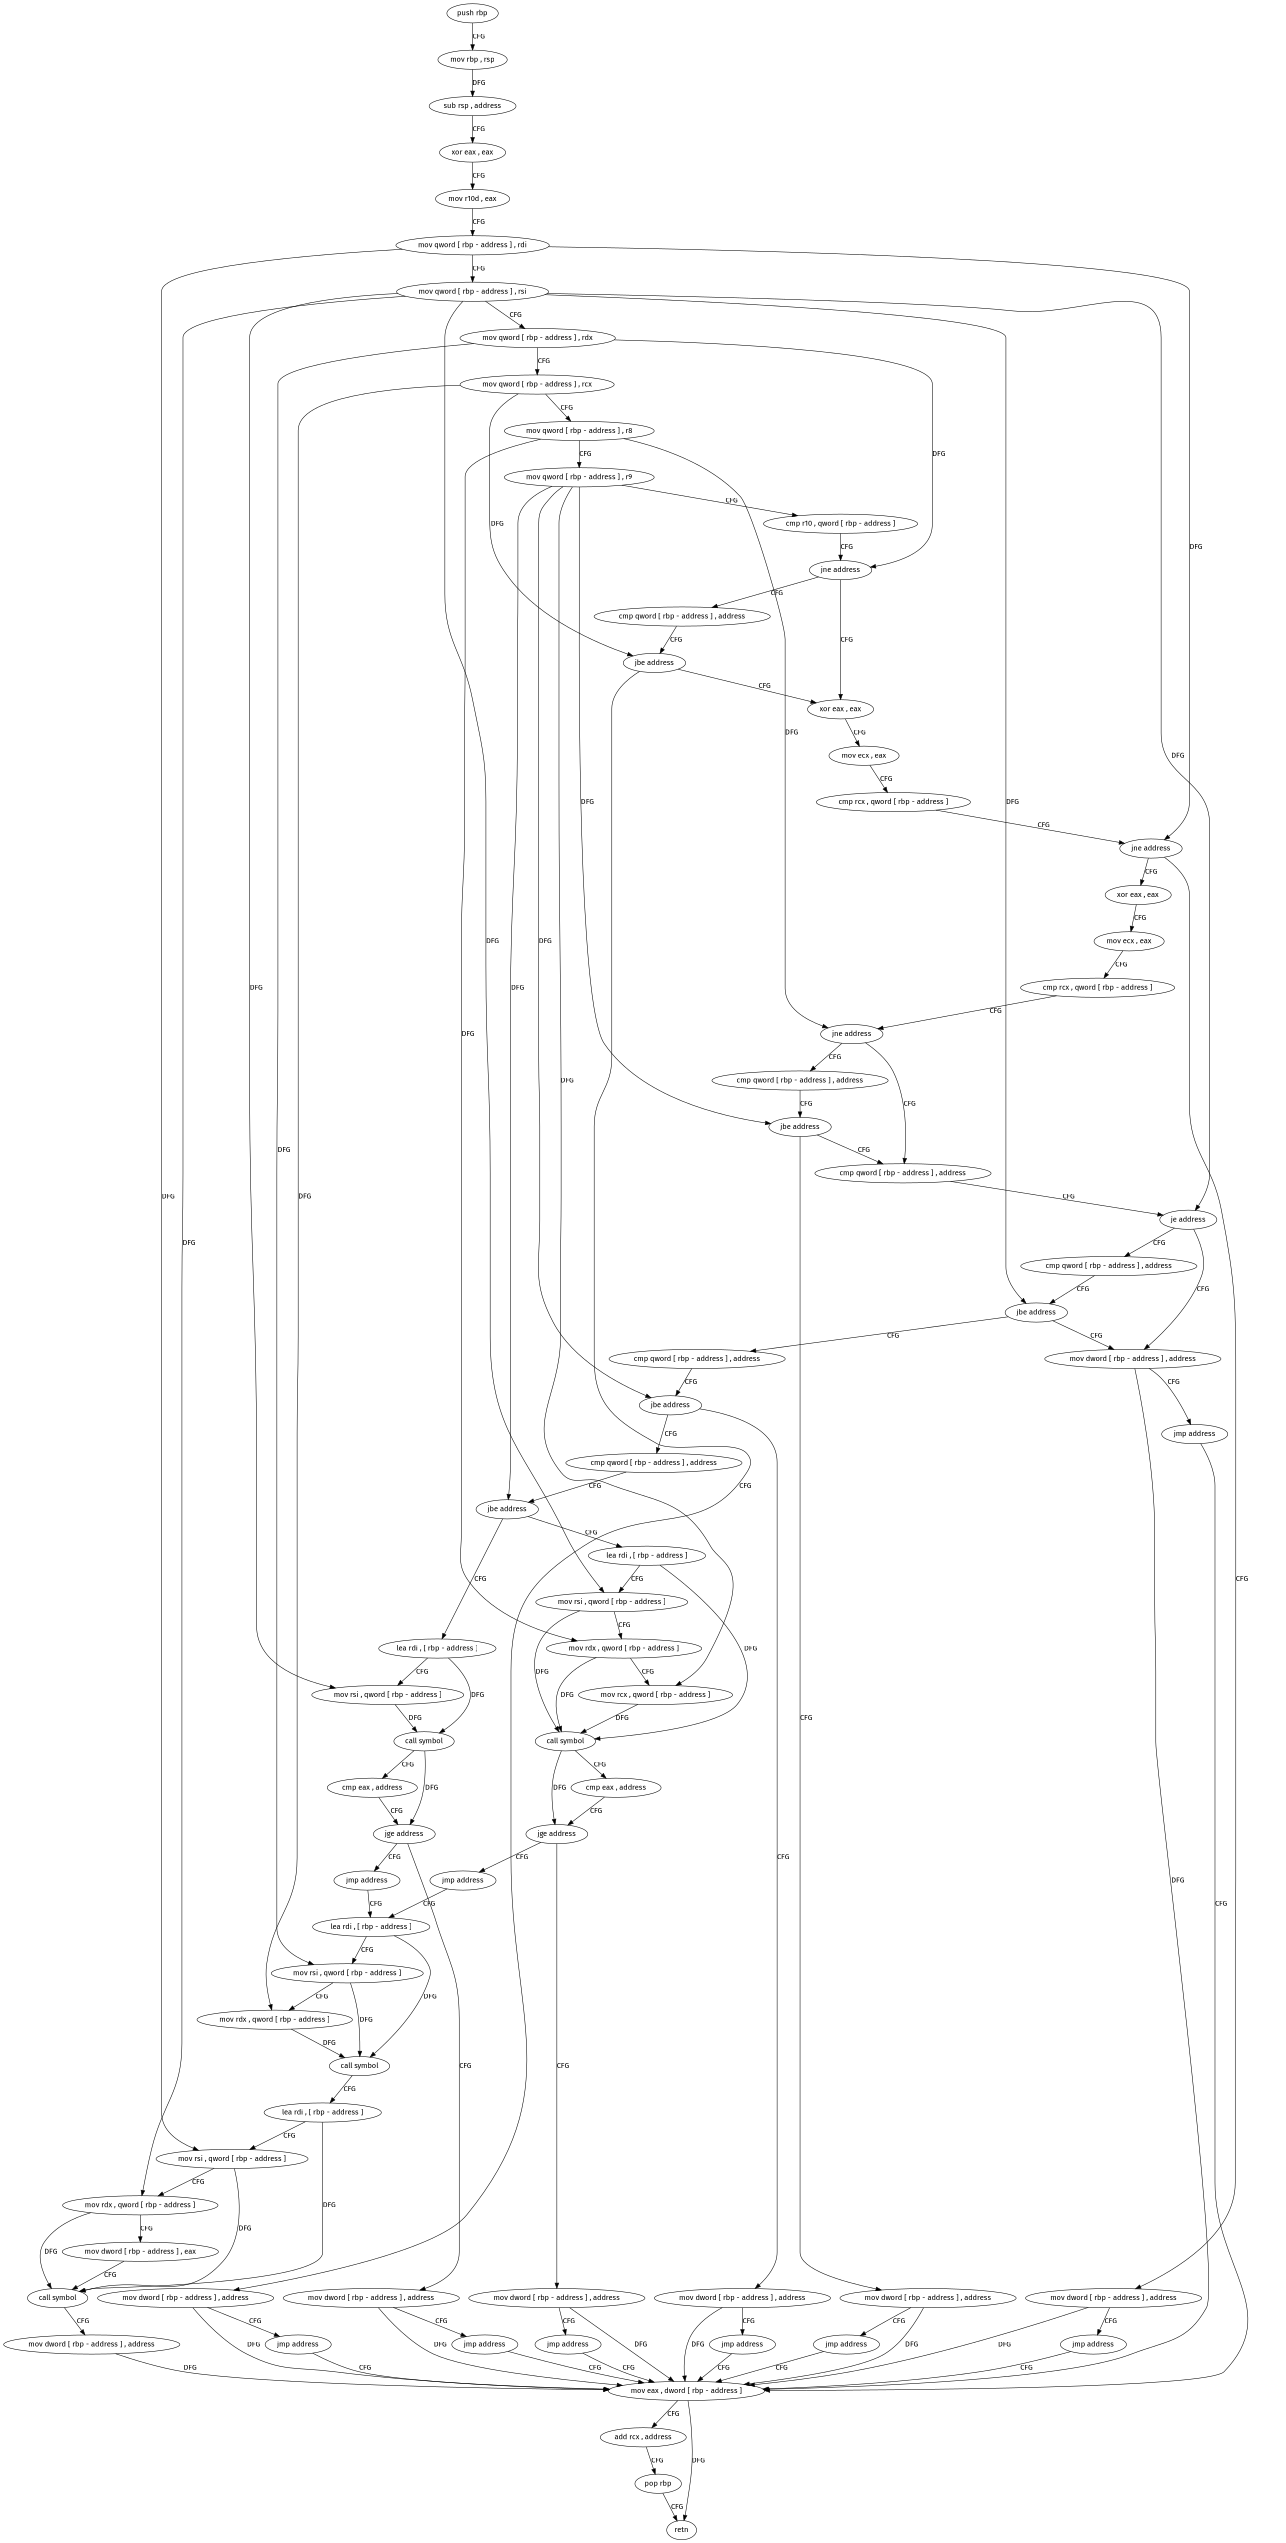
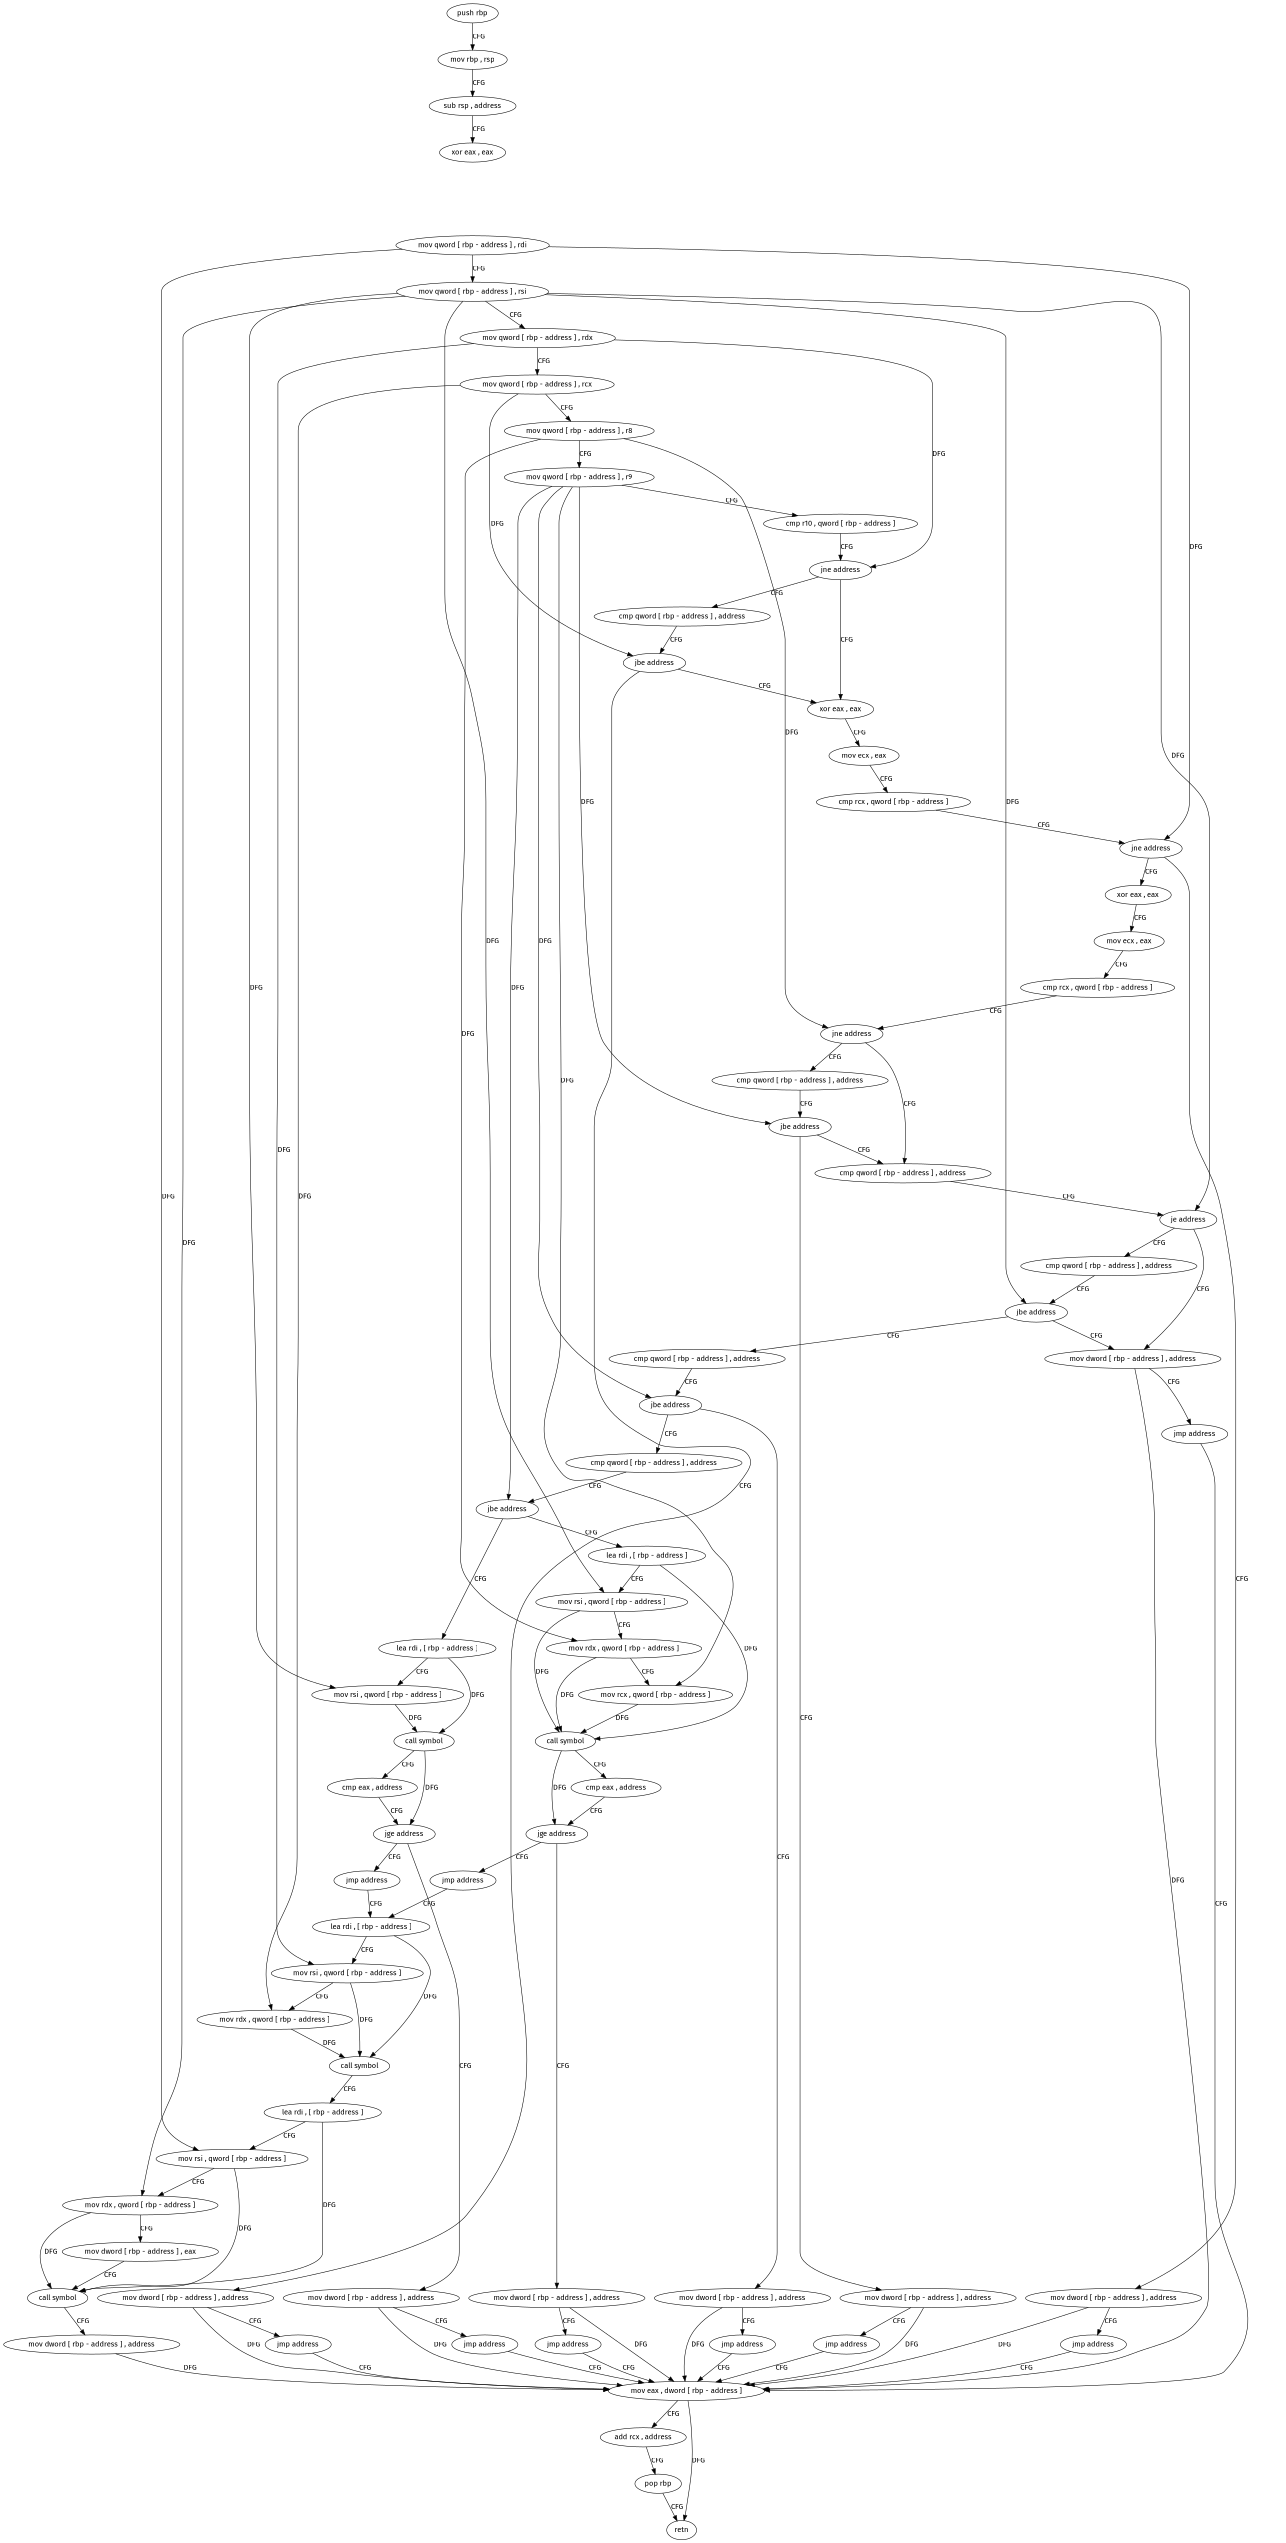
edge "mov rbp , rsp" -> "sub rsp , address": label "DFG" -> "CFG"
node "mov r10d , eax": removed
